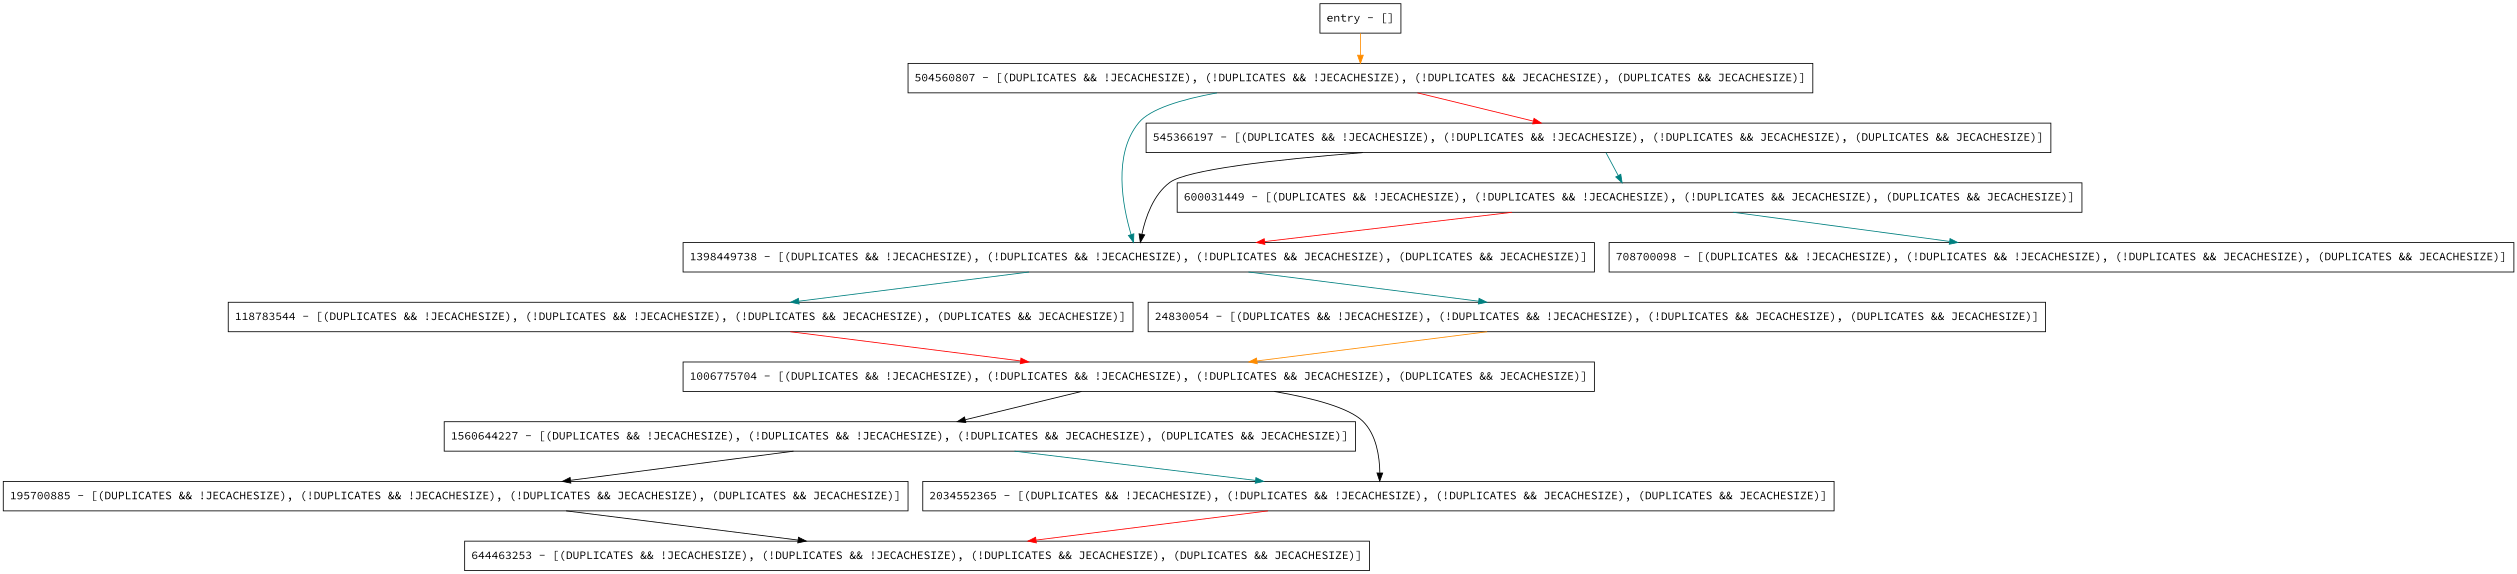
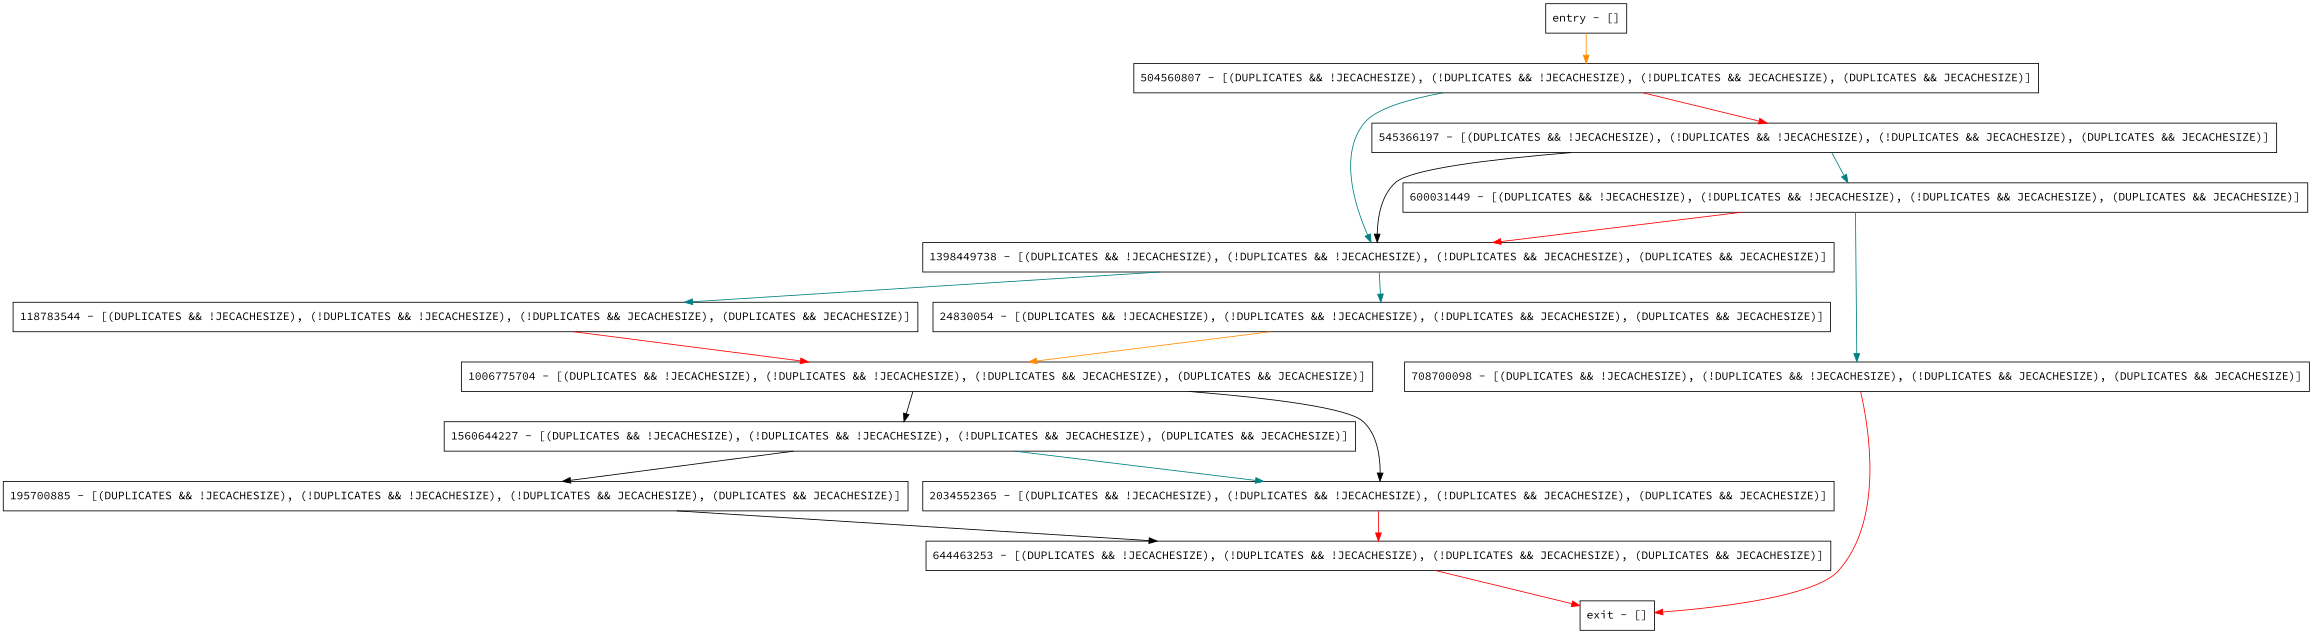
node "exit - []": added
